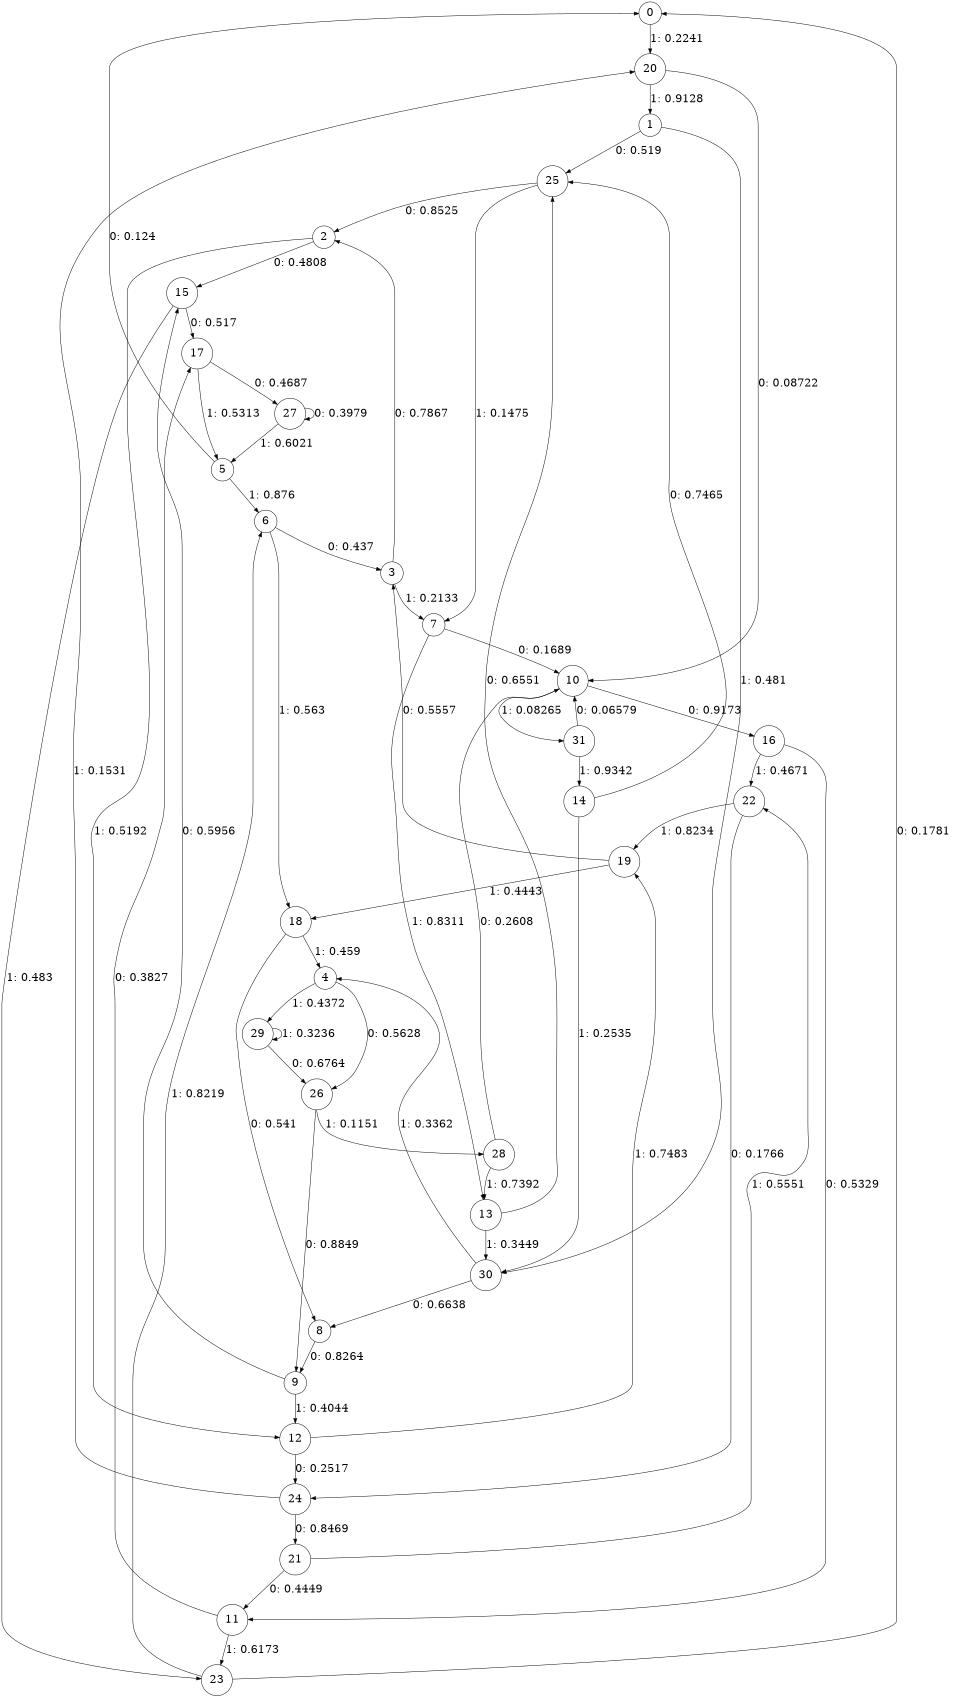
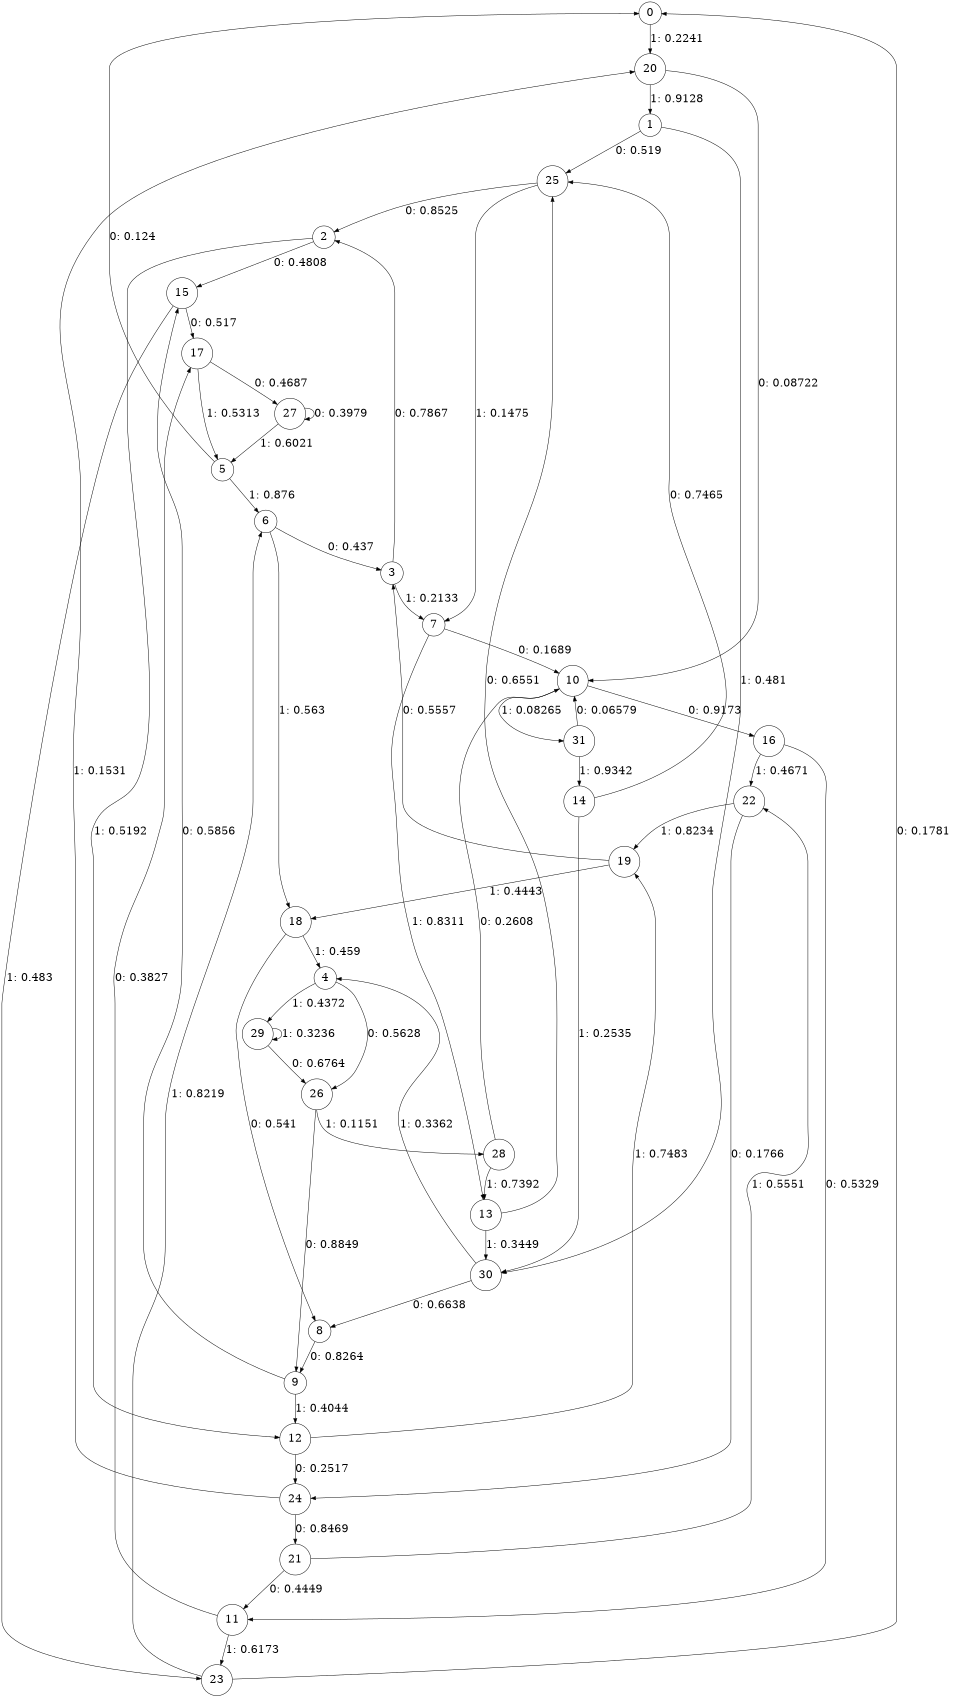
edge "9" -> "15": label "0: 0.5956   " -> "0: 0.5856   "
